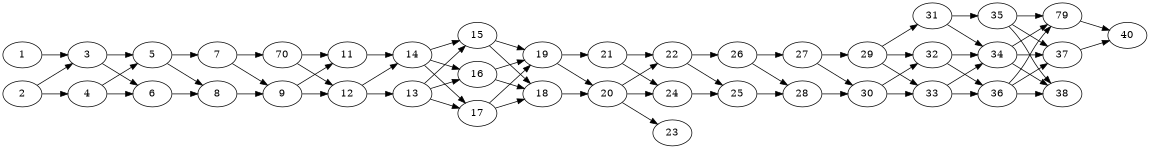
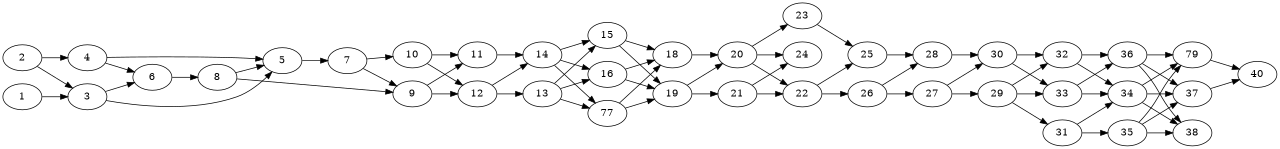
node "70": label "70" -> "10"
edge "5" -> "8": reversed
edge "24" -> "25": now "23" -> "25"
node "17": label "17" -> "77"
